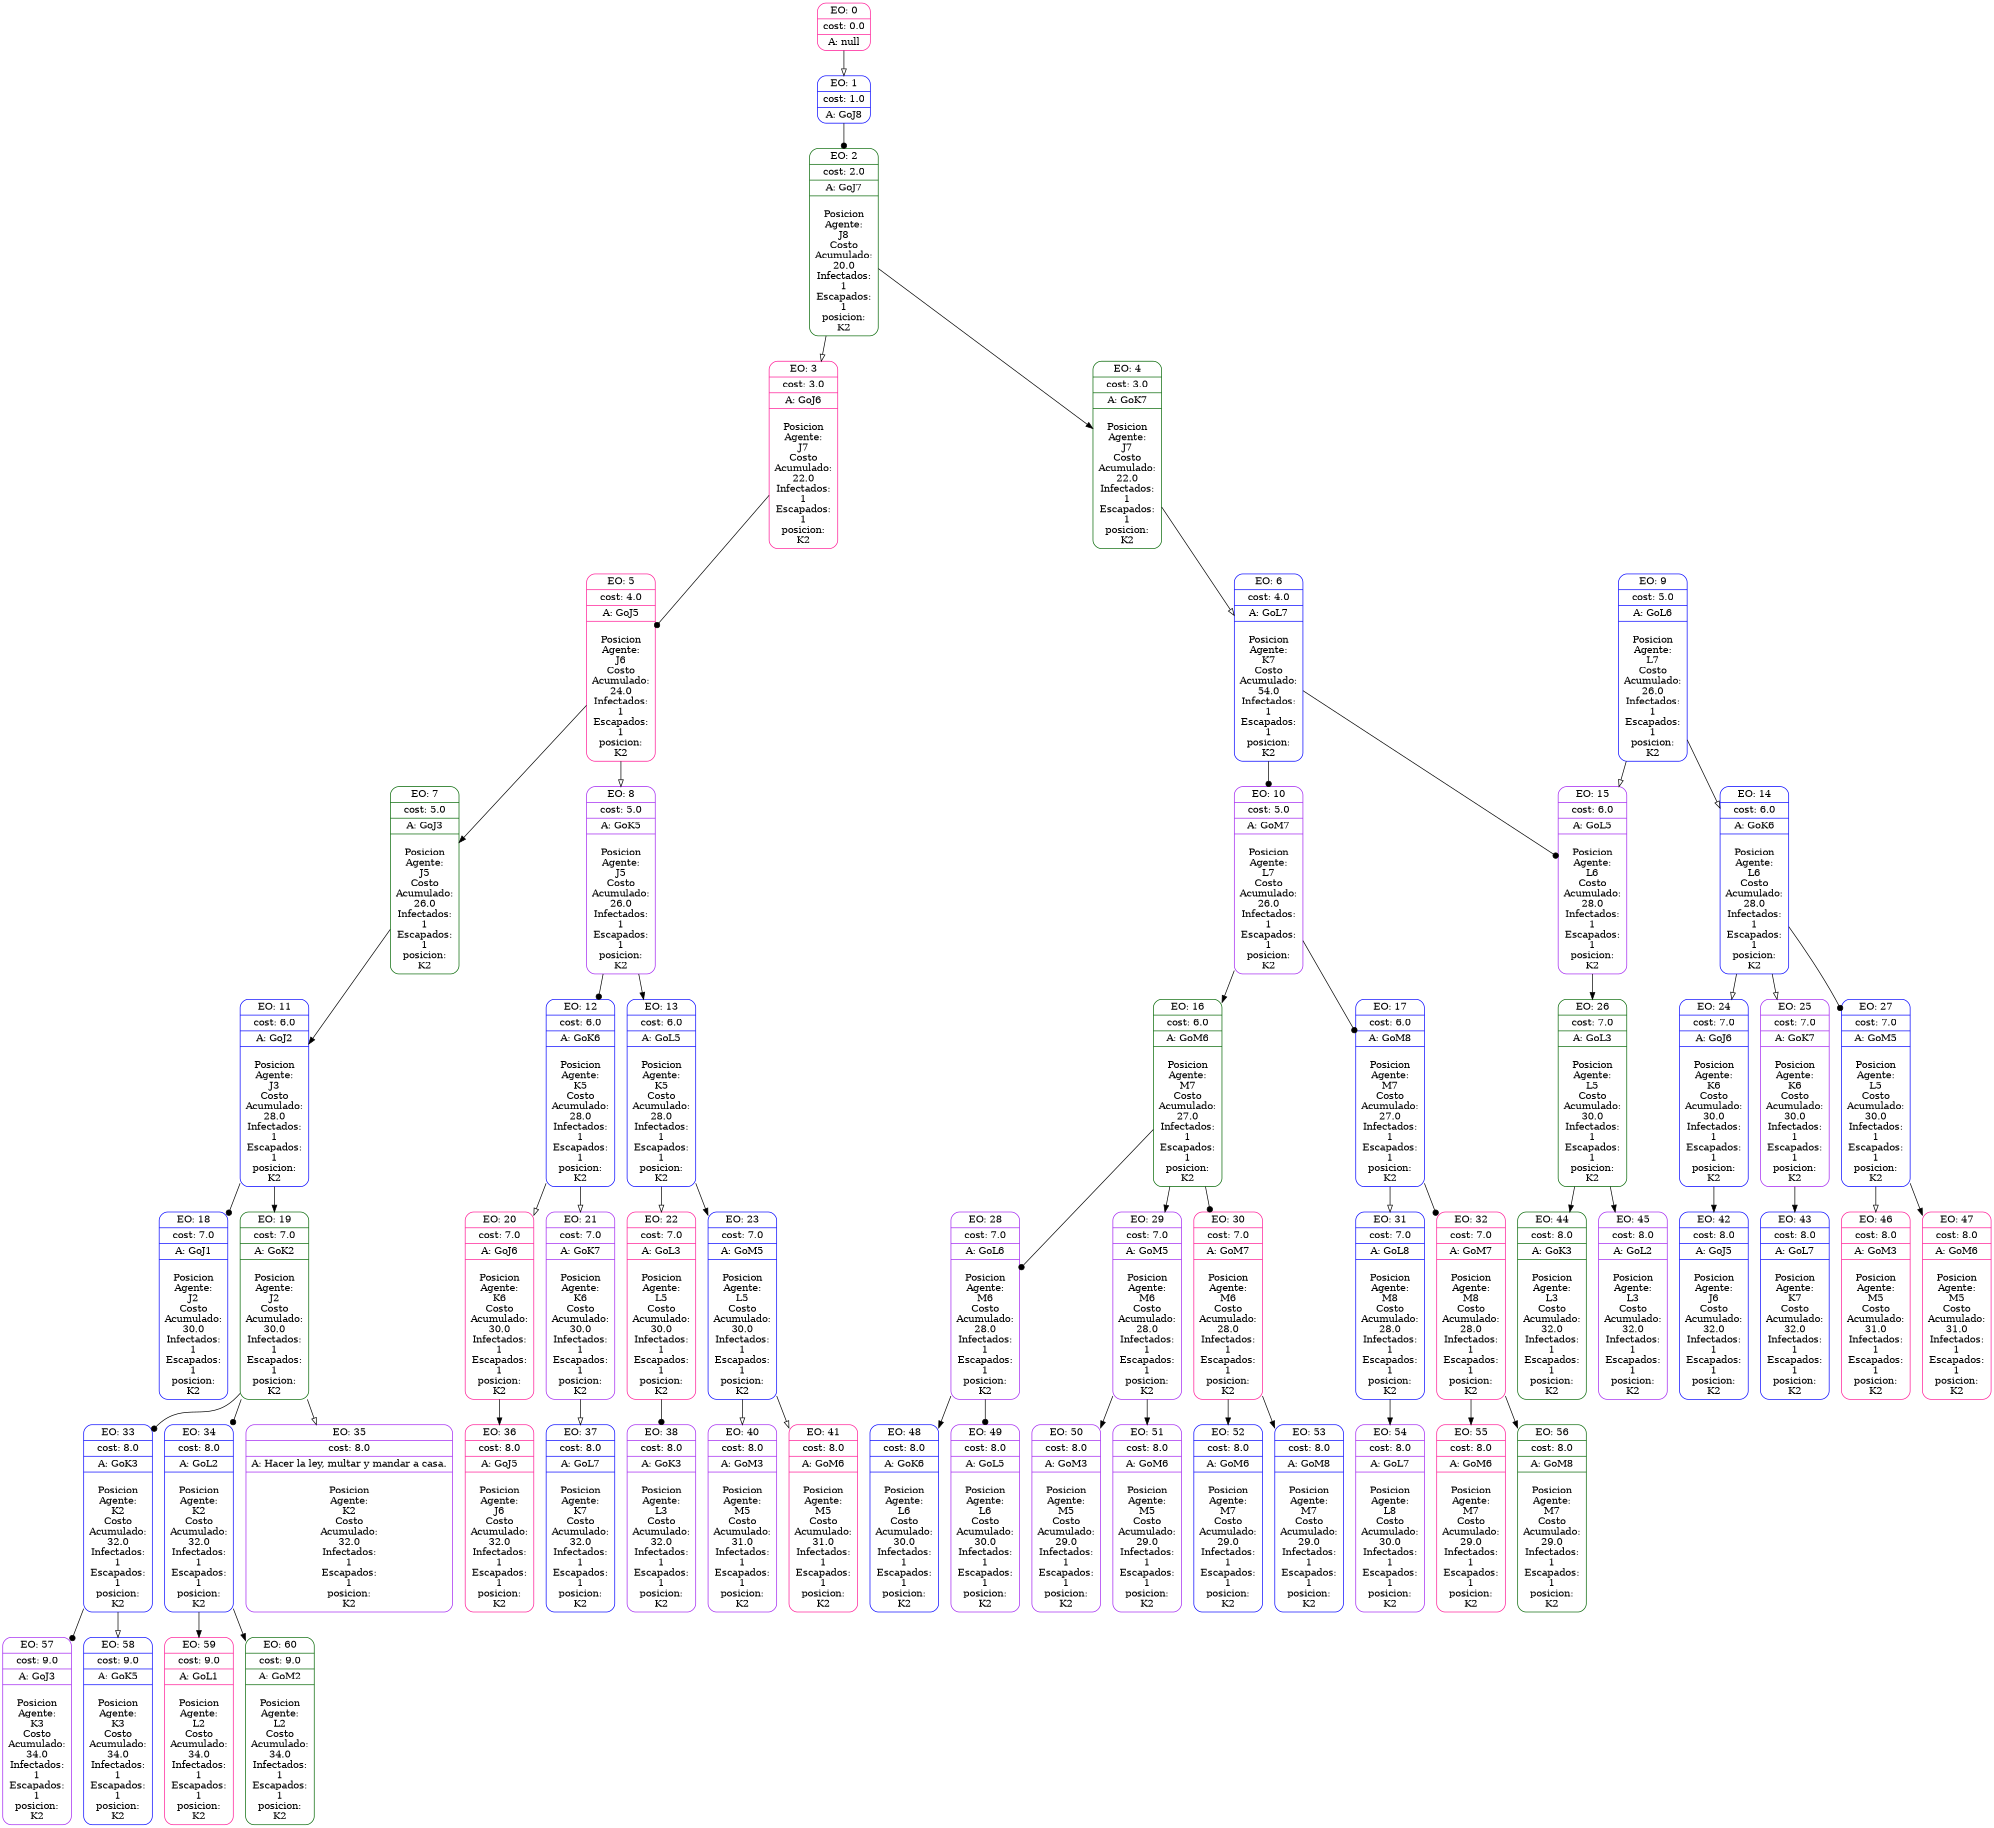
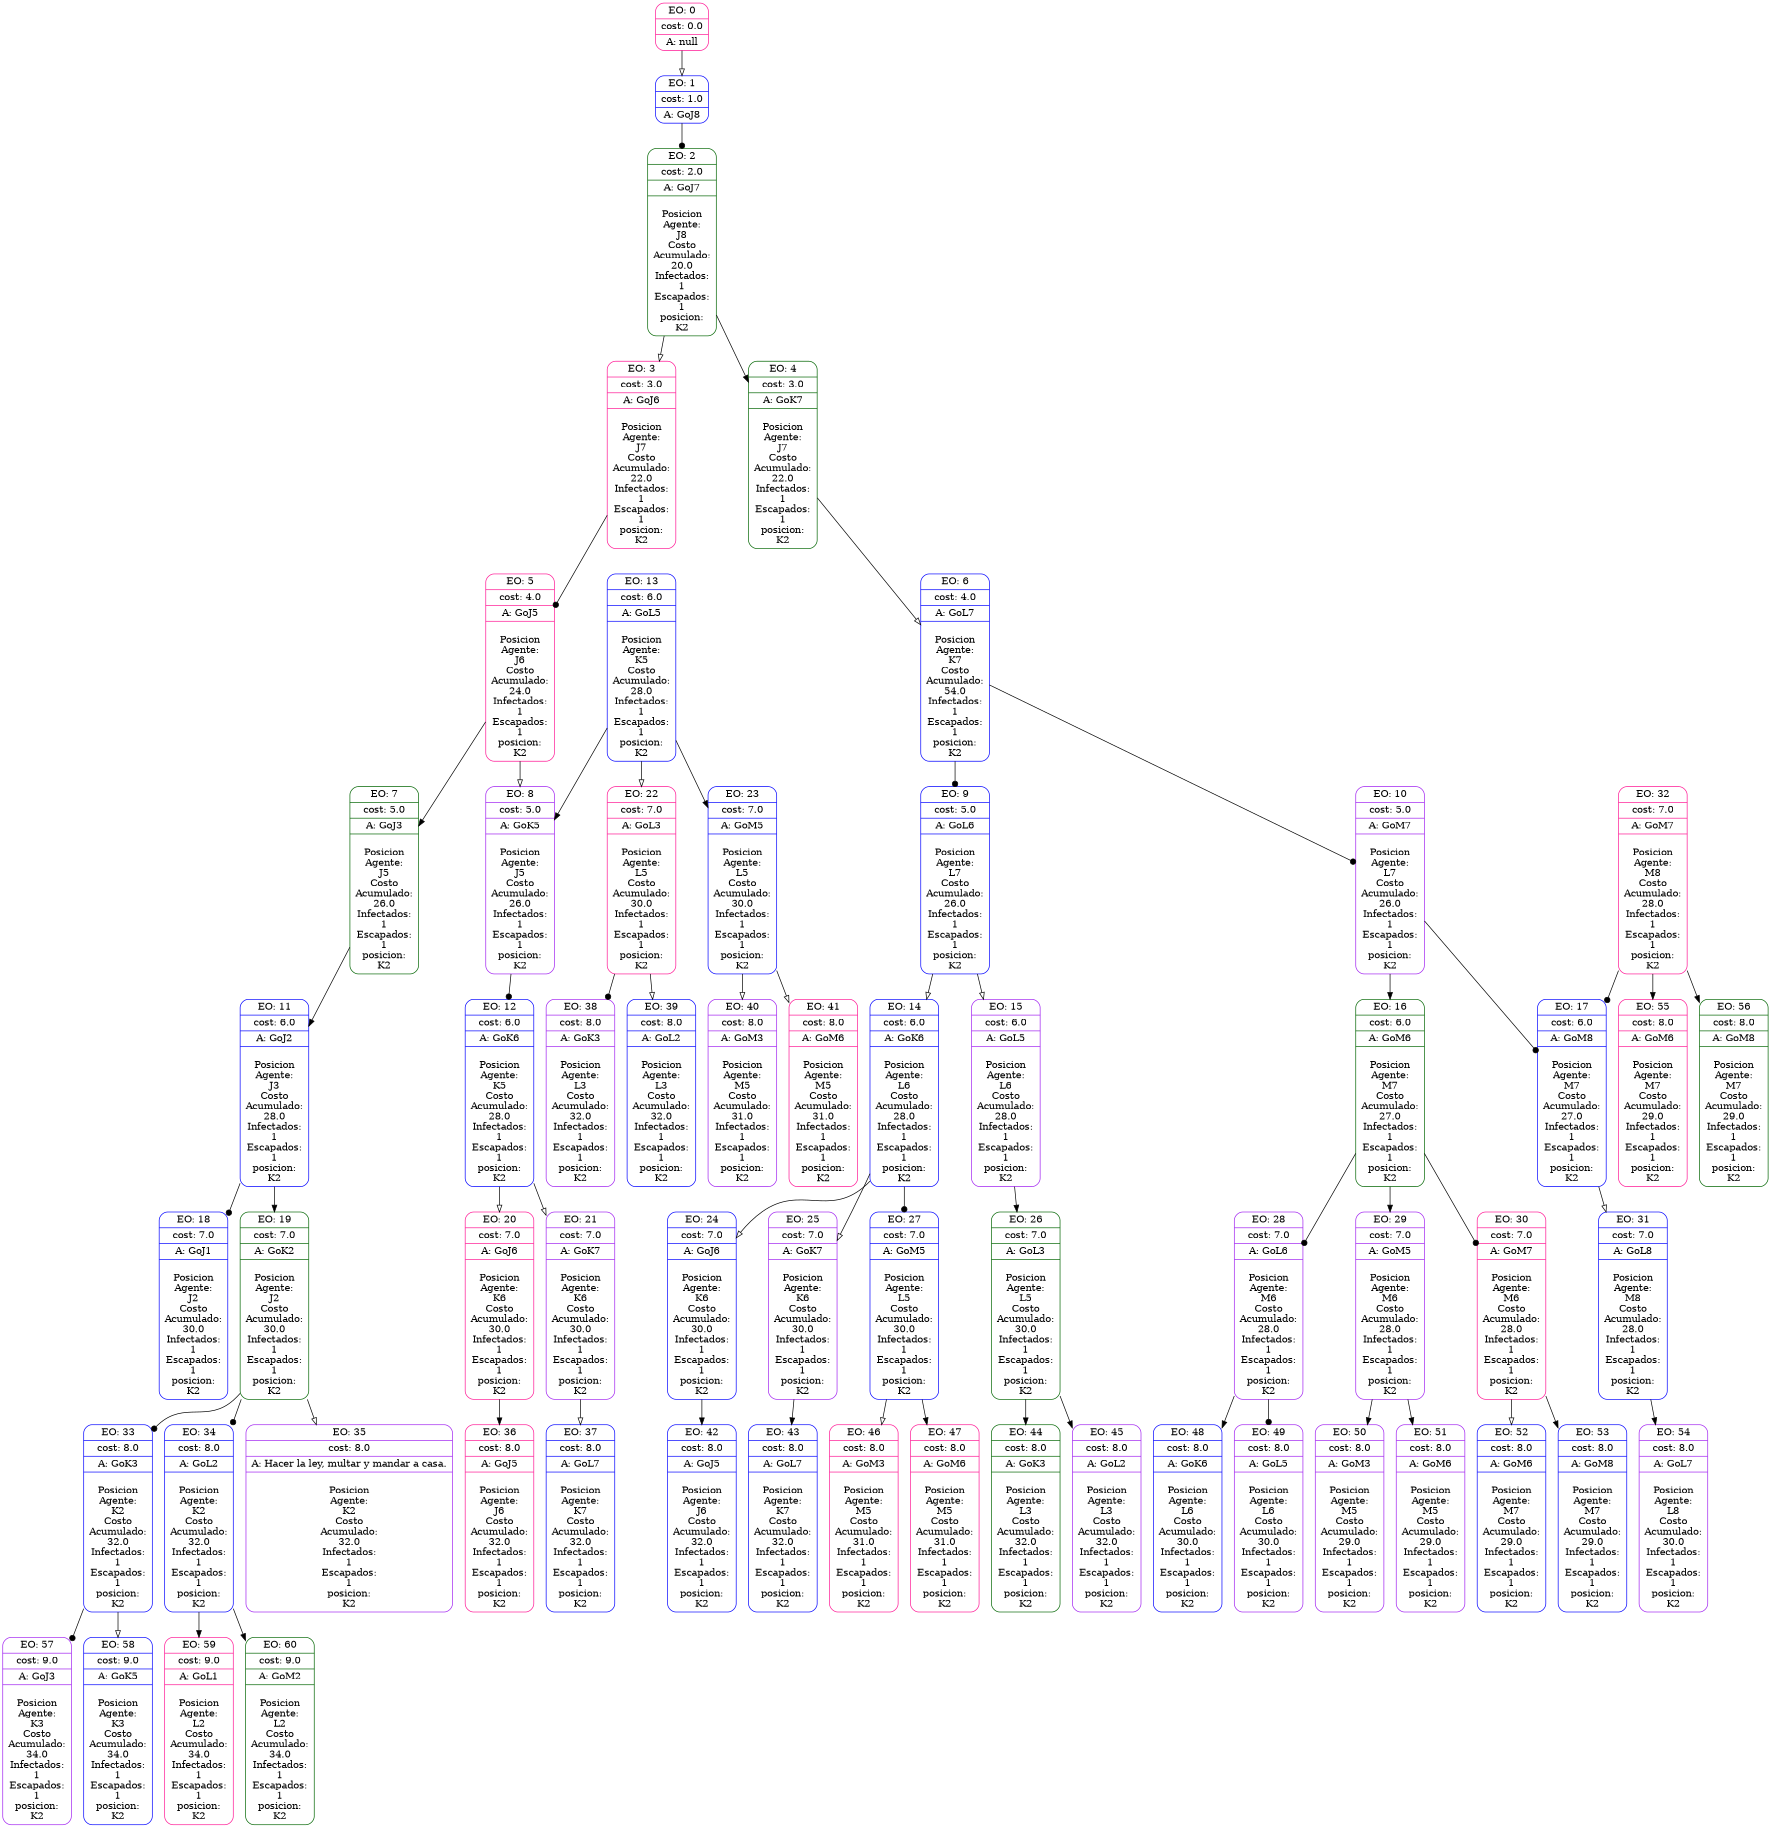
edge "EO: 6" -> "EO: 15": now "EO: 6" -> "EO: 9"
edge "EO: 8" -> "EO: 13": reversed
node "EO: 39": added
edge "EO: 17" -> "EO: 32": reversed
edge "EO: 30" -> "EO: 52": arrowhead normal -> onormal
